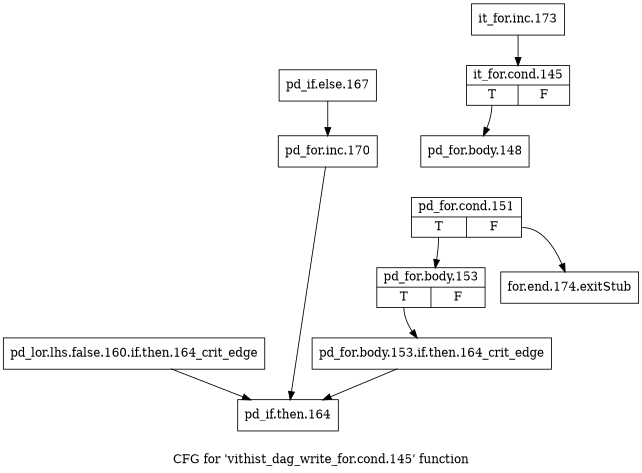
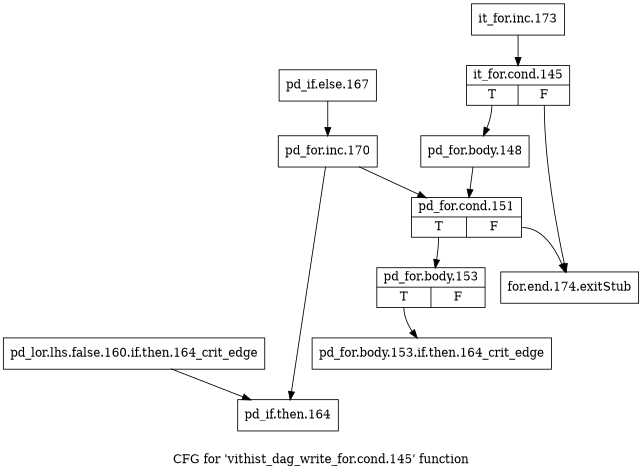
edge "pd_for.body.148" -> "pd_for.cond.151": added
edge "pd_for.inc.170" -> "pd_for.cond.151": added
edge "it_for.cond.145" -> "for.end.174.exitStub": added
edge "pd_for.body.153.if.then.164_crit_edge" -> "pd_if.then.164": removed
